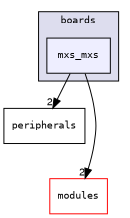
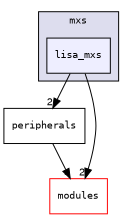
cluster "boards": label "boards" -> "mxs"
node "mxs_mxs": label "mxs_mxs" -> "lisa_mxs"
edge "peripherals" -> "modules": added
